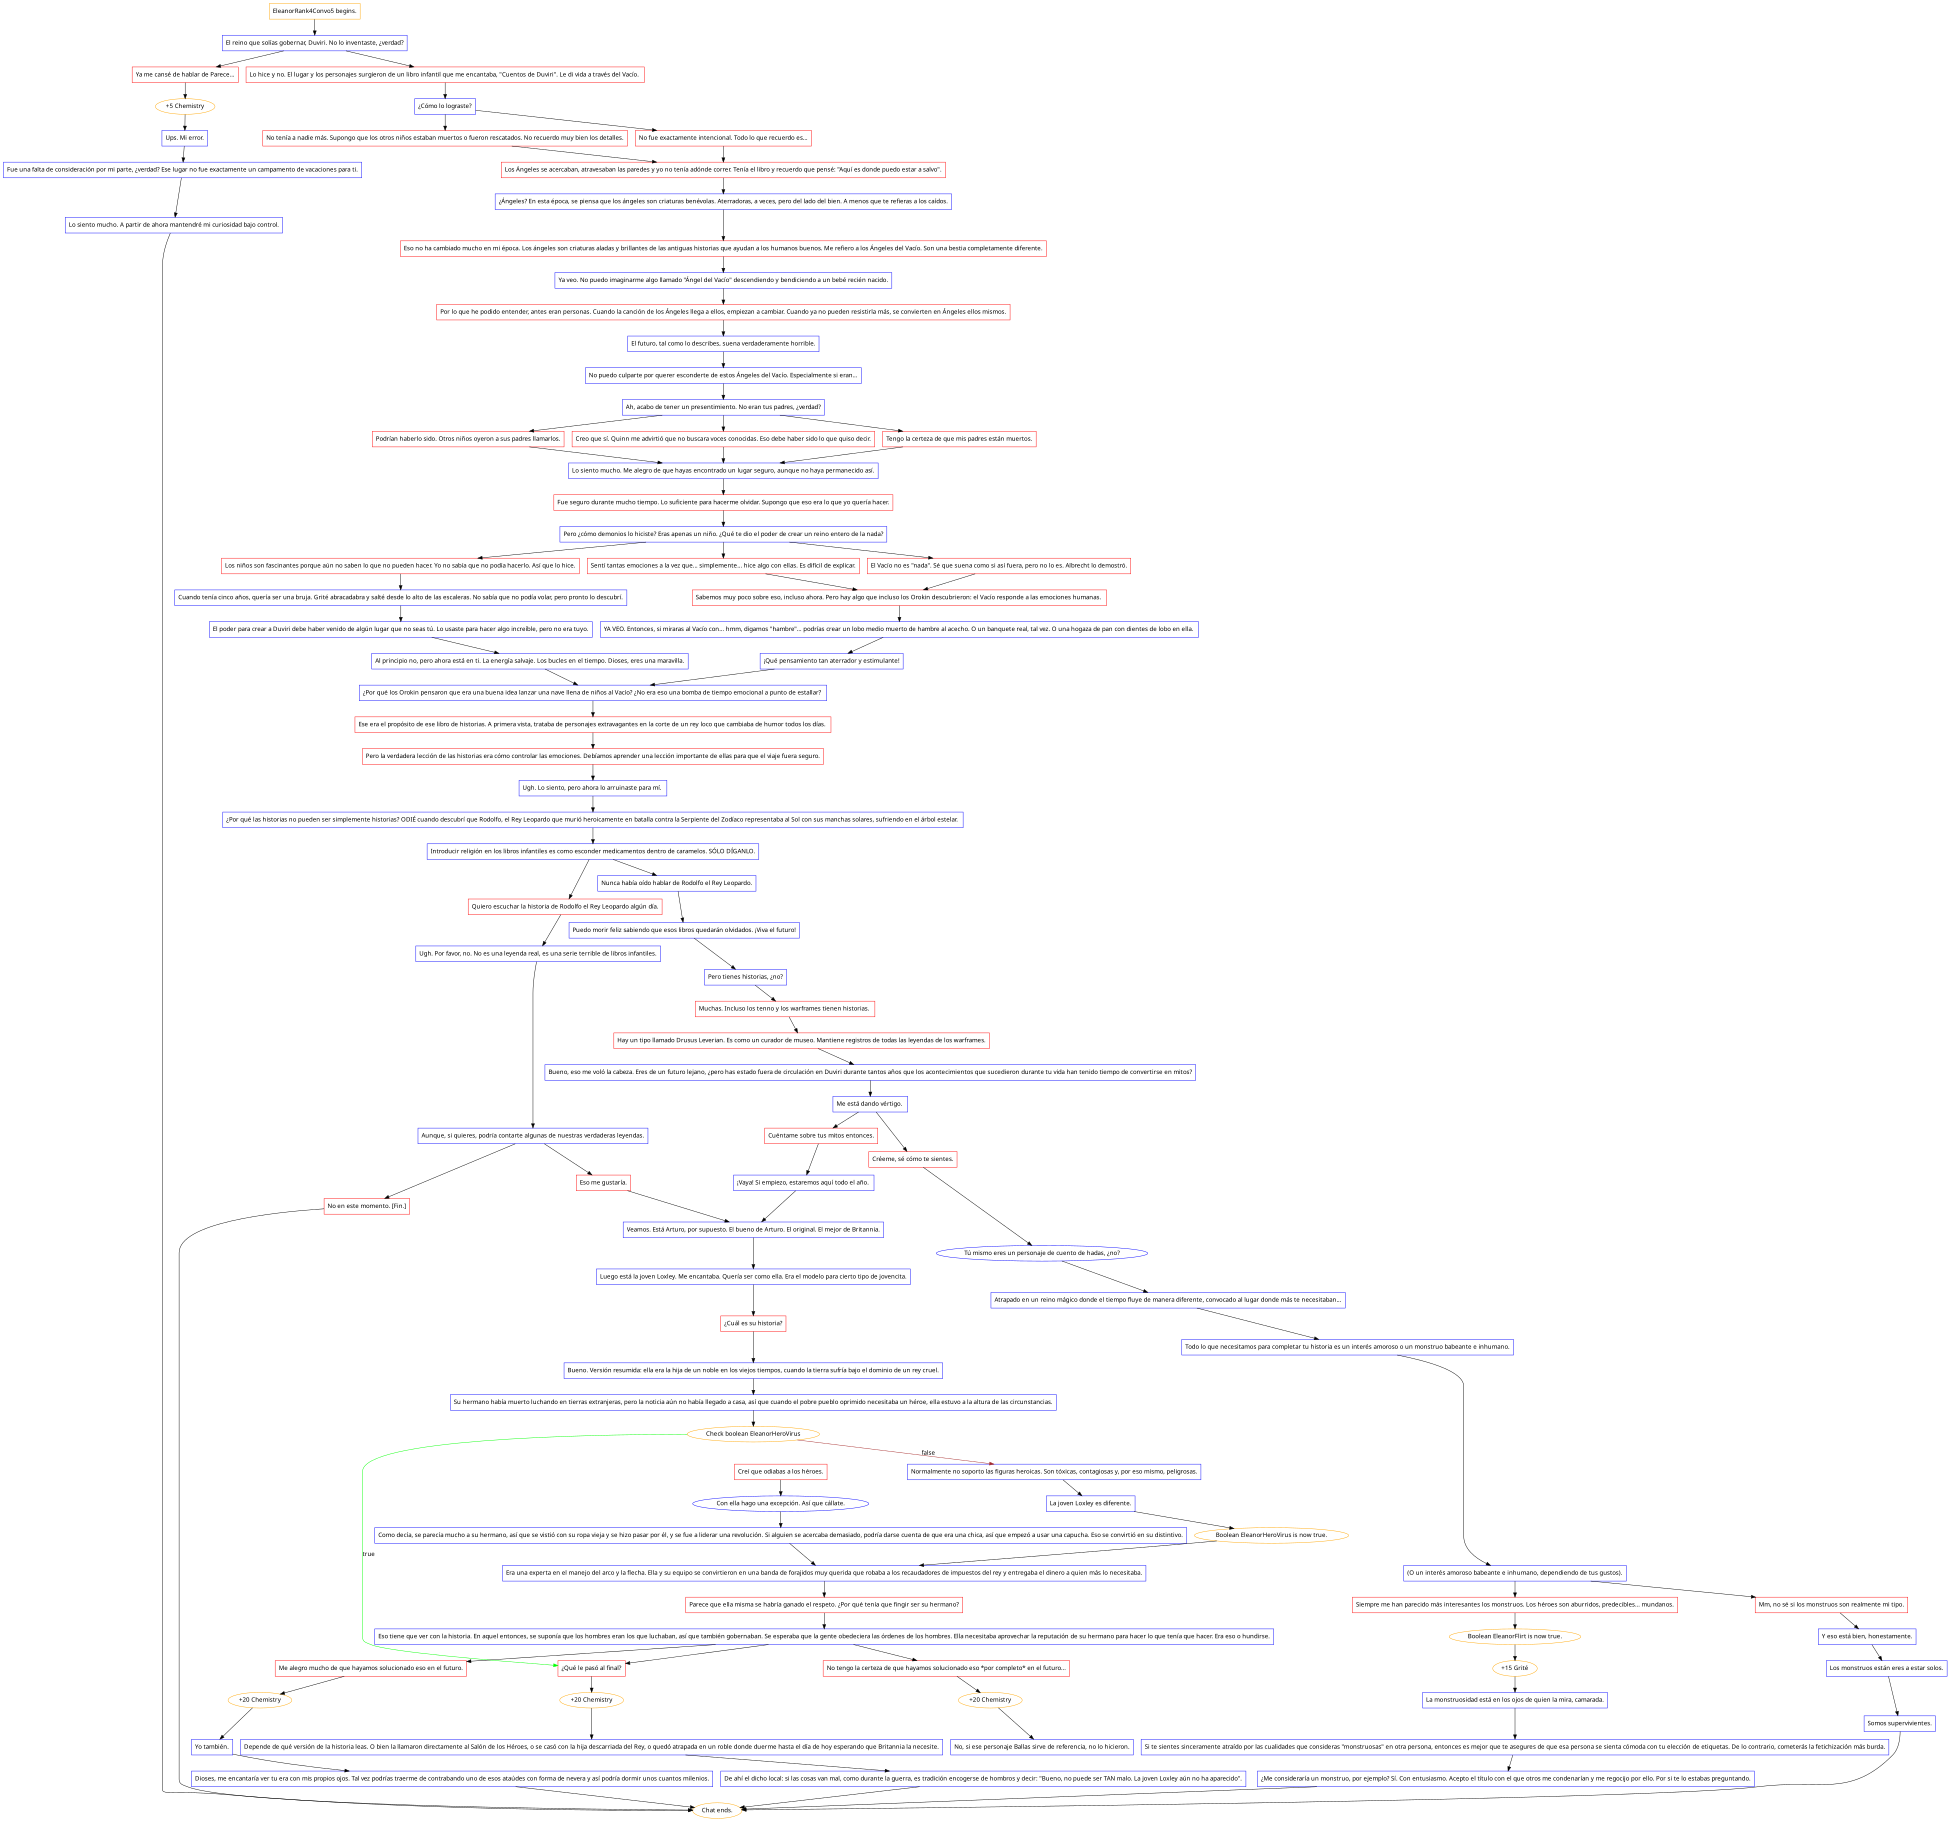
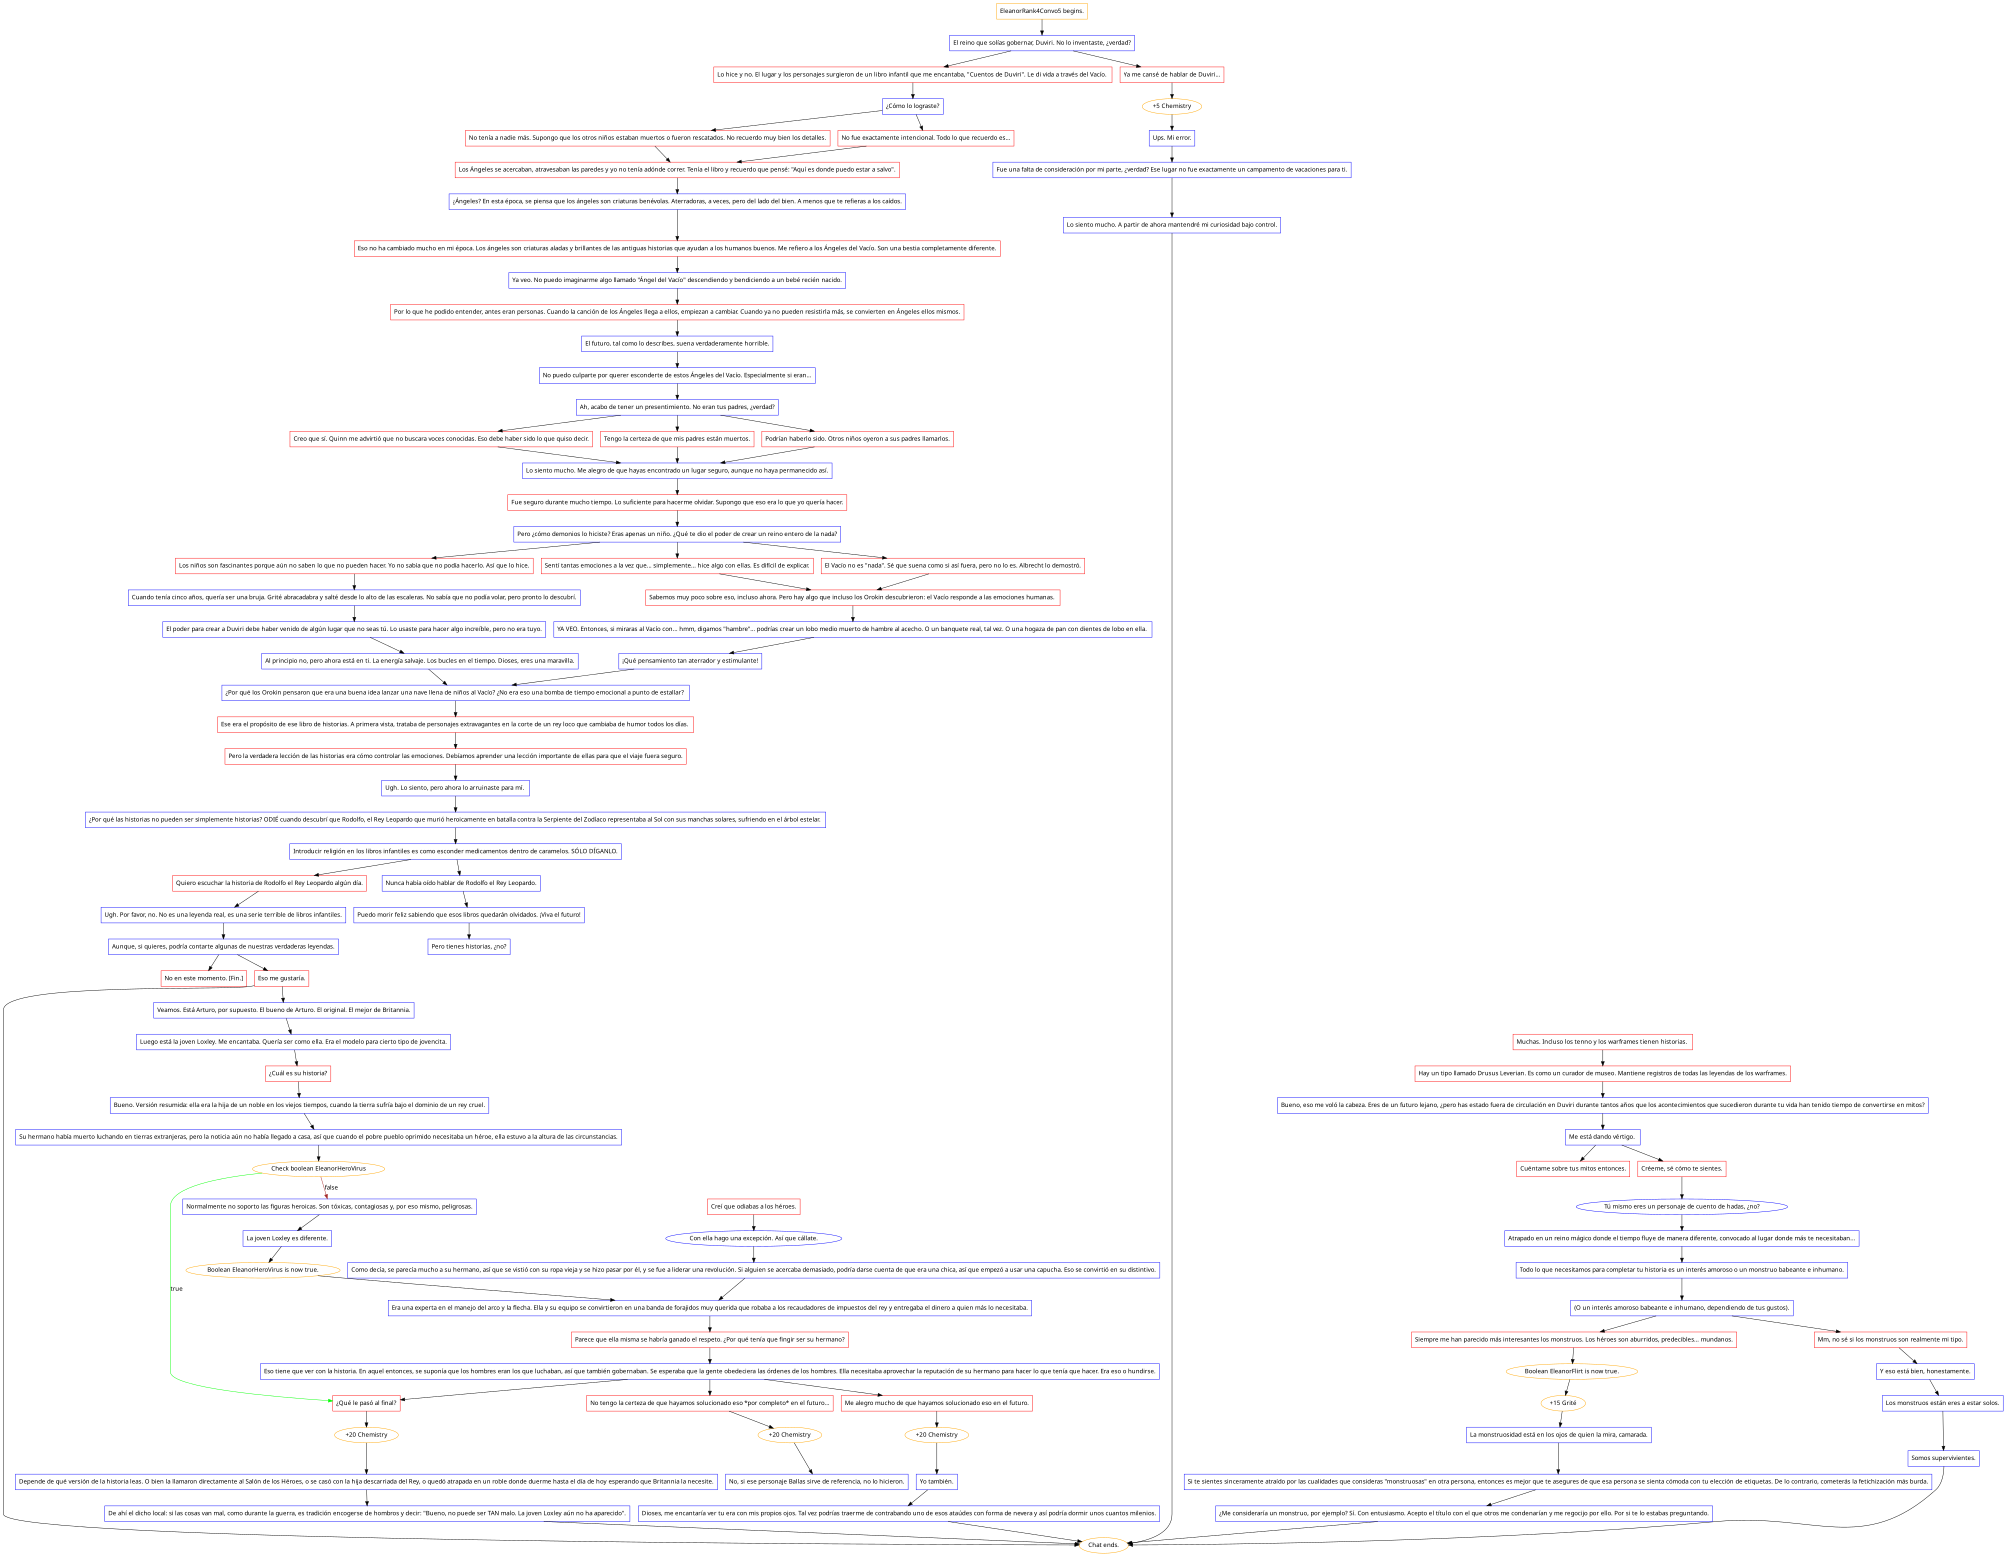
node "Ya me cansé de hablar de Parece...": label "Ya me cansé de hablar de Parece..." -> "Ya me cansé de hablar de Duviri..."
edge "Pero tienes historias, ¿no?" -> "Muchas. Incluso los tenno y los warframes tienen historias.": removed
node "¡Vaya! Si empiezo, estaremos aquí todo el año.": removed
edge "No en este momento. [Fin.]" -> "Chat ends.": now "Eso me gustaría." -> "Chat ends."
